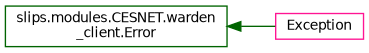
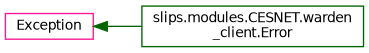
edge "Exception" -> "slips.modules.CESNET.warden _client.Error": reversed
